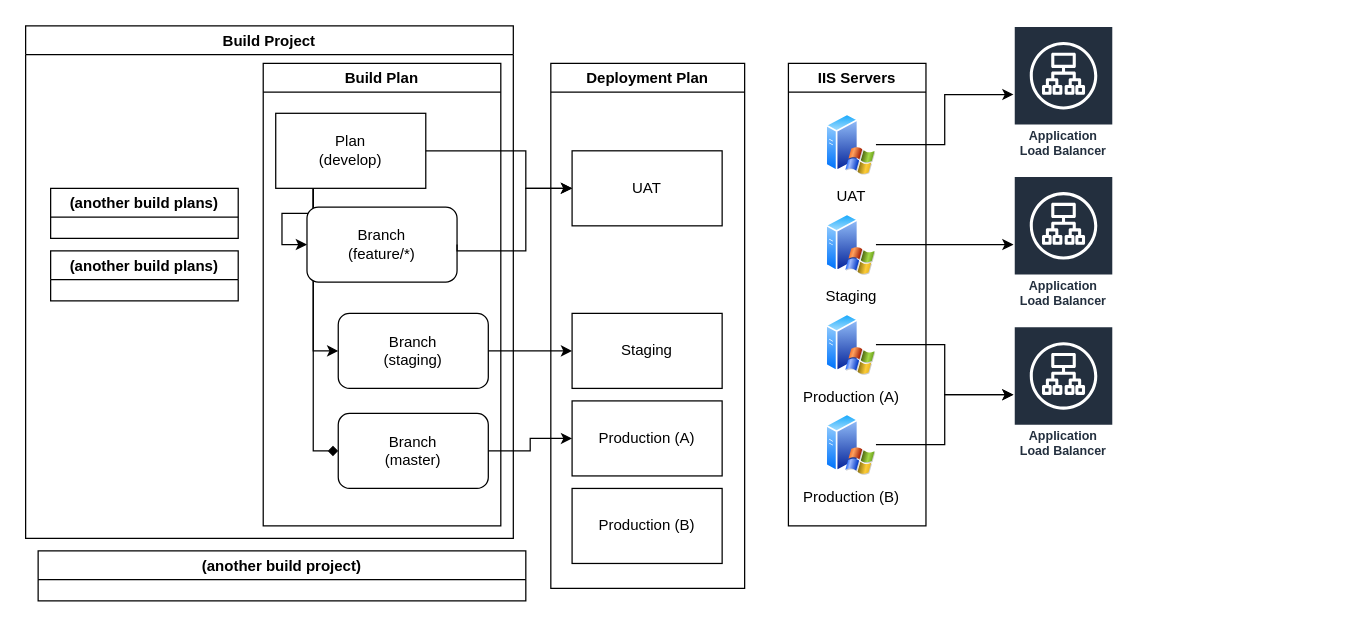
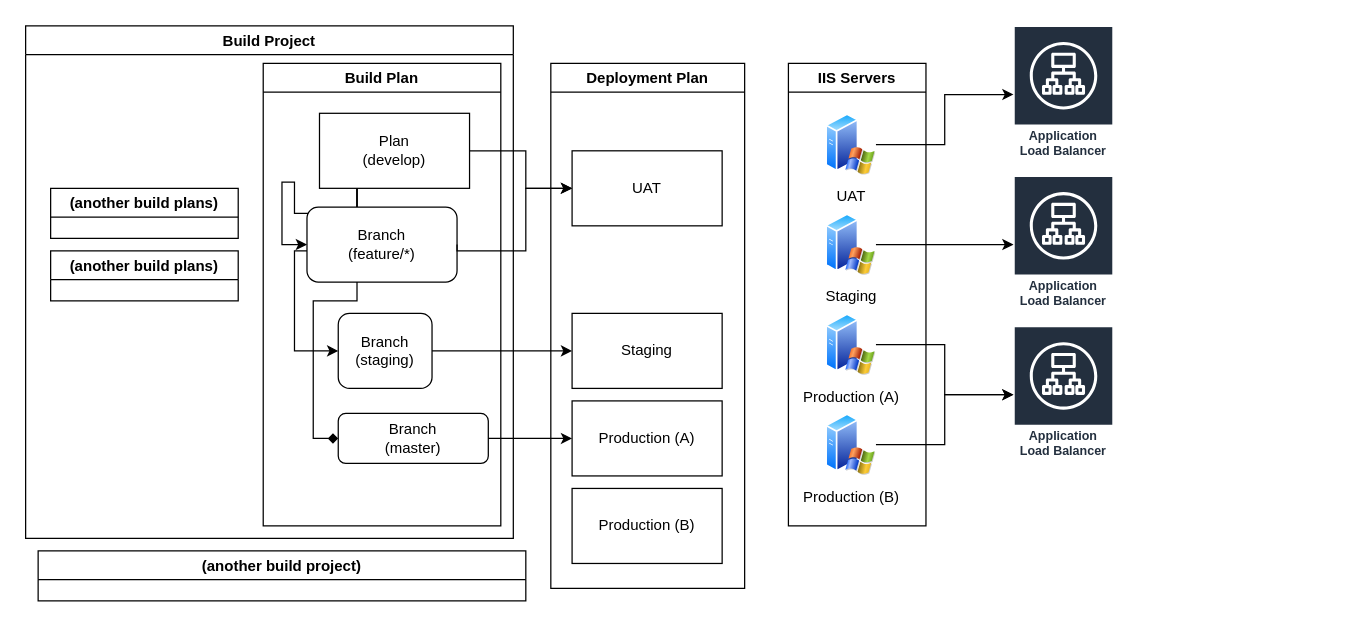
node "Plan (develop)": moved (351, 151) -> (394, 151)
node "Branch (staging)": size 150x75 -> 94x75
node "Branch (master)": size 150x75 -> 150x50
